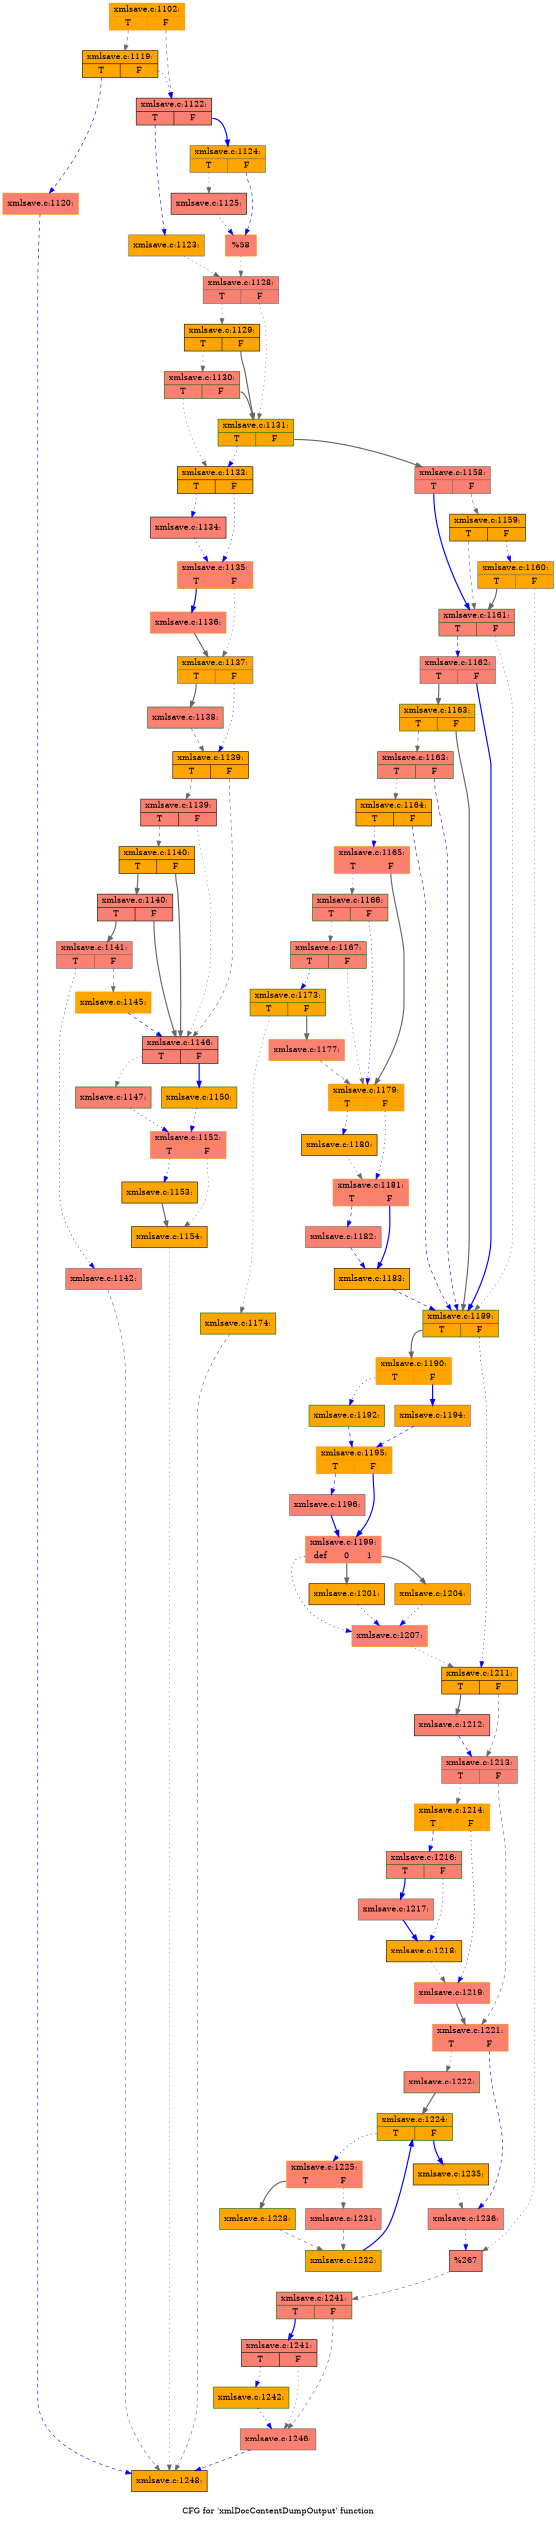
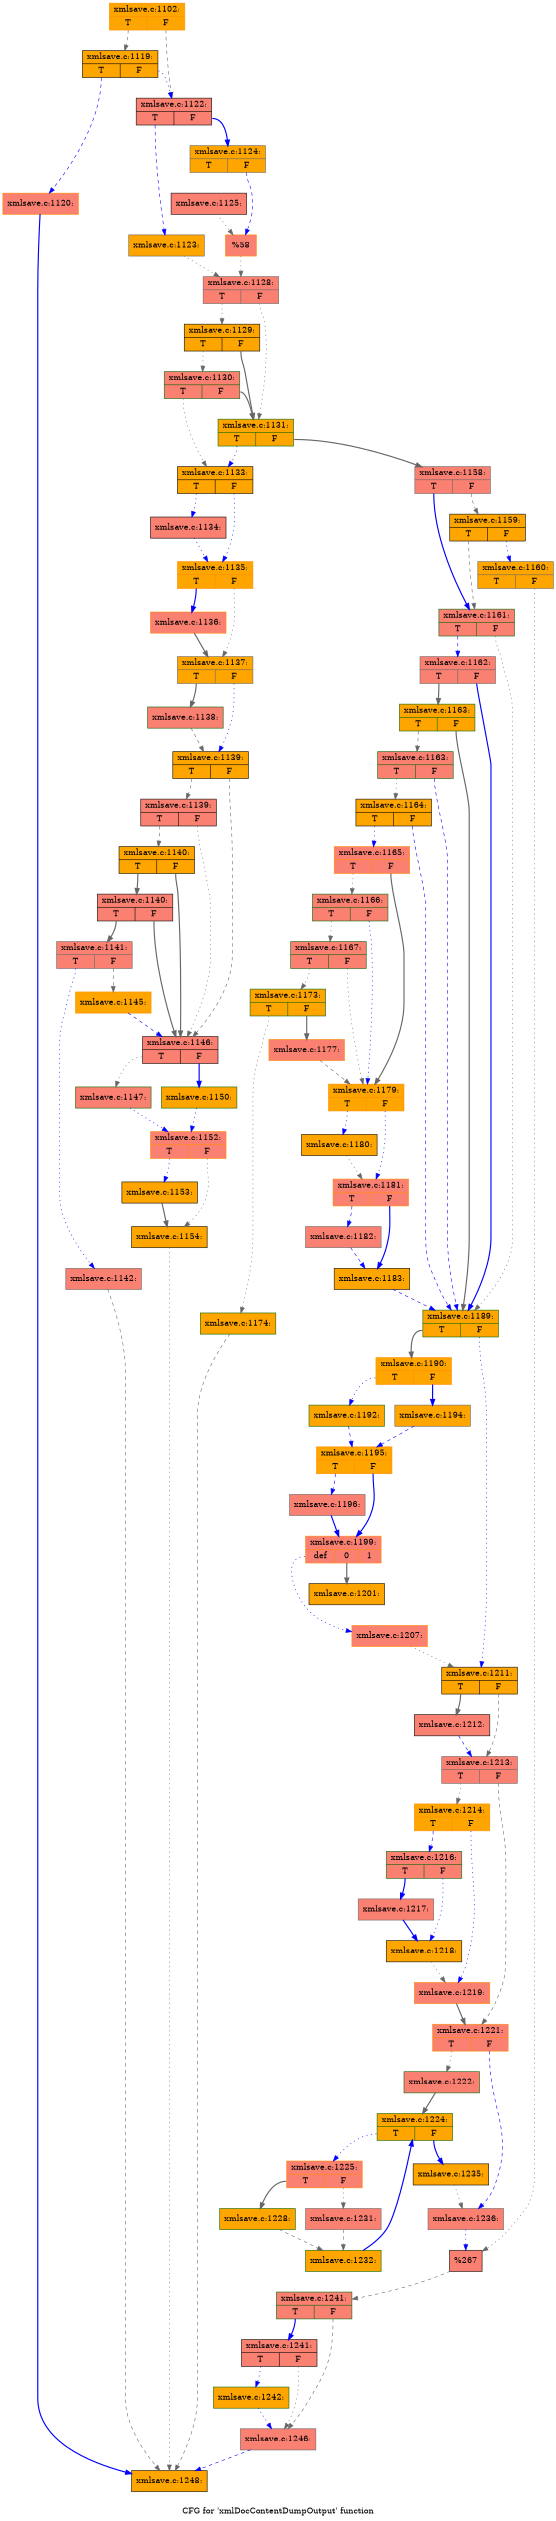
edge "xmlsave.c:1124:" -> "xmlsave.c:1125:": removed
edge "xmlsave.c:1125:" -> "%58": color blue -> gray40
node "xmlsave.c:1135:": fillcolor salmon -> orange
edge "xmlsave.c:1160:" -> "xmlsave.c:1161:": removed
edge "xmlsave.c:1167:" -> "xmlsave.c:1173:": color blue -> gray40
edge "xmlsave.c:1120:" -> "xmlsave.c:1248:": style dashed -> bold
node "xmlsave.c:1204:": removed
edge "xmlsave.c:1201:" -> "xmlsave.c:1207:": removed
